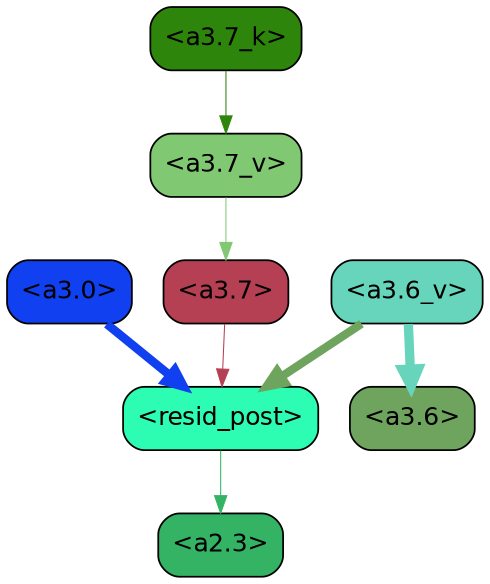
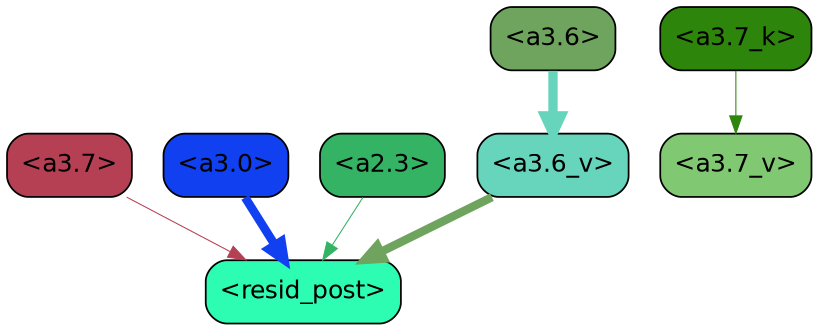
edge "<a3.7_v>" -> "<a3.7>": removed
edge "<a3.6_v>" -> "<a3.6>": reversed
edge "<resid_post>" -> "<a2.3>": reversed
